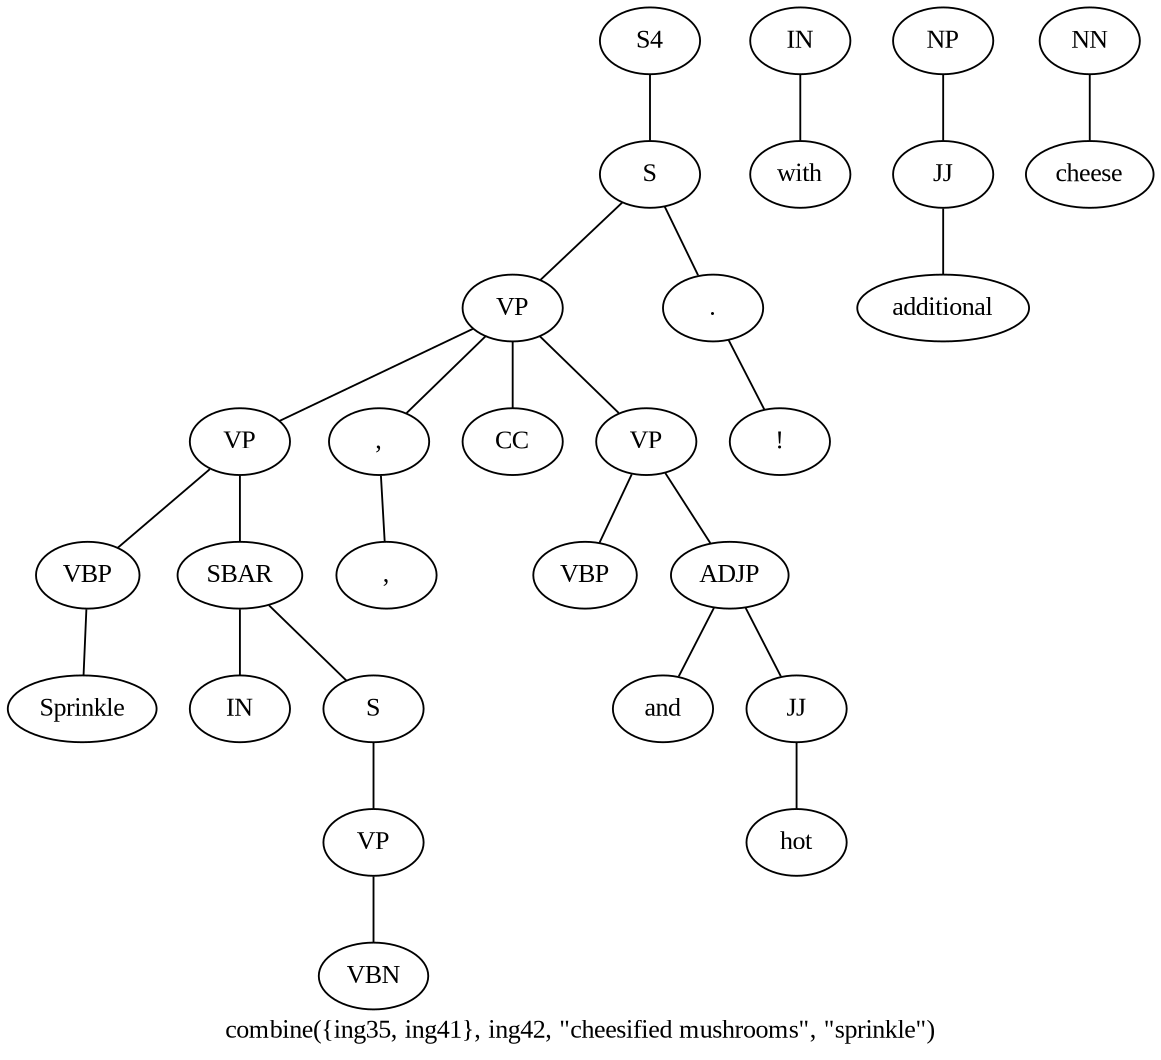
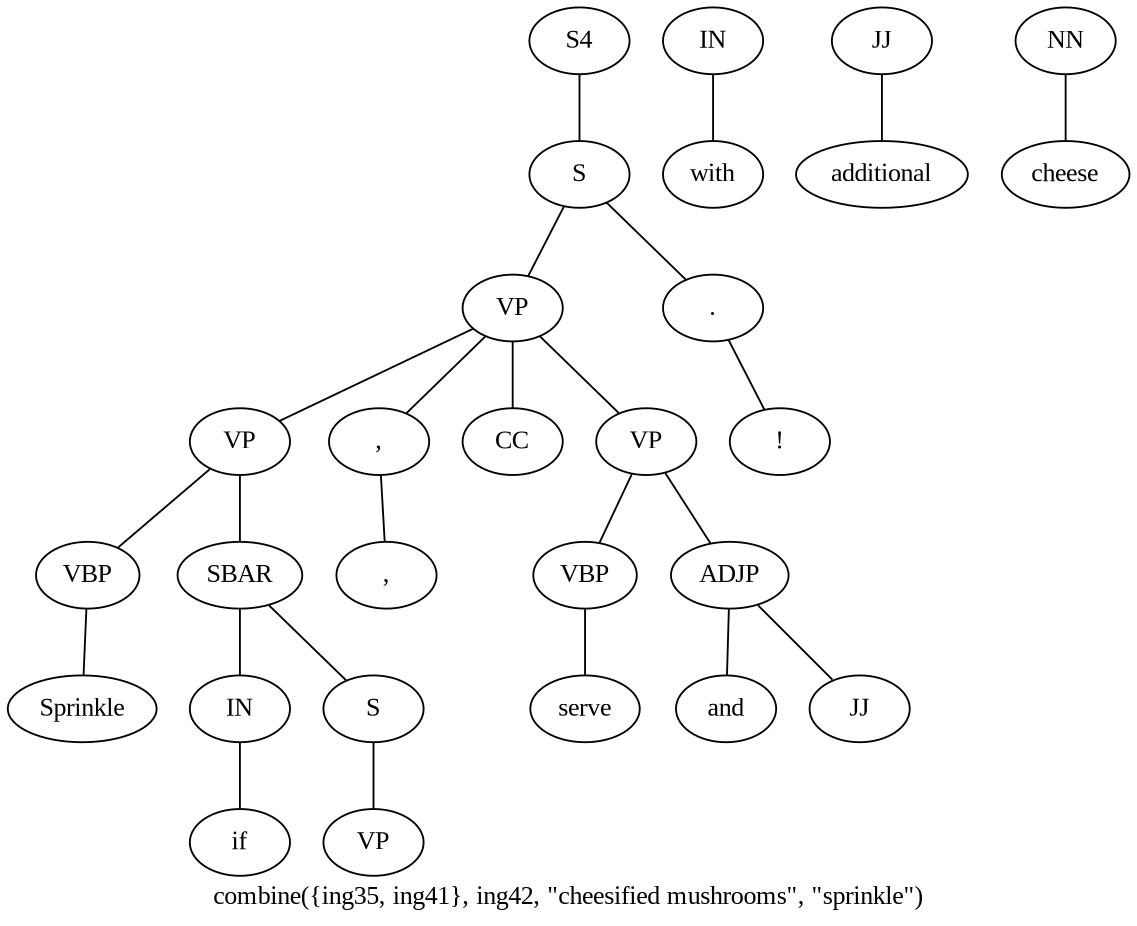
node "NP": removed
node "serve": added
node "if": added
node "hot": removed
node "VBN": removed
